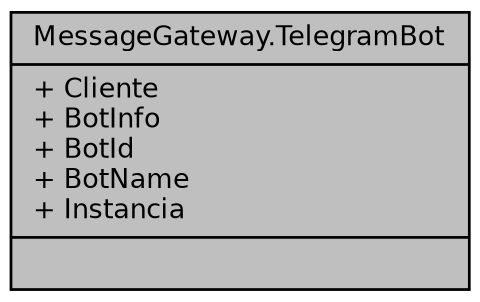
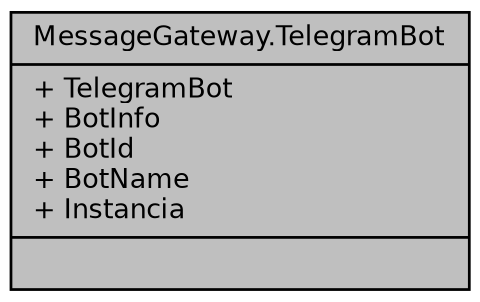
node "MessageGateway.TelegramBot": text "+ Cliente" -> "+ TelegramBot"
